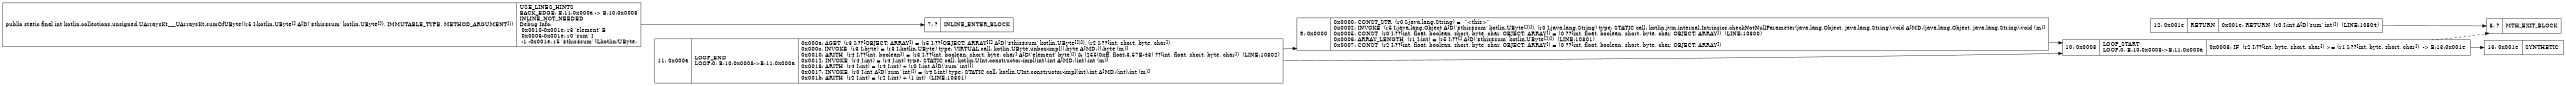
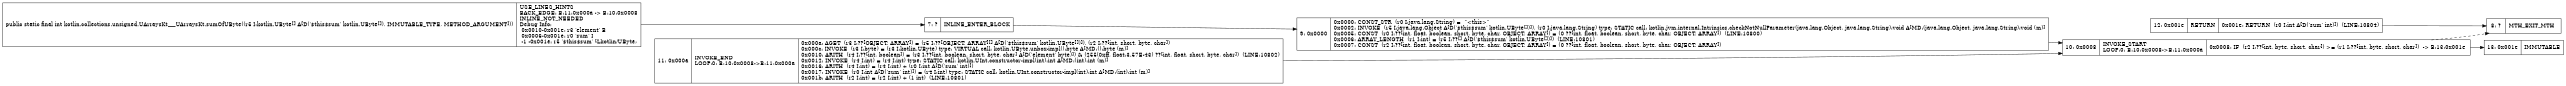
node "8: ?": text "MTH_EXIT_BLOCK" -> "MTH_EXIT_MTH"
node "10: 0x0008": text "LOOP_START" -> "INVOKE_START"
node "13: 0x001e": text "SYNTHETIC" -> "IMMUTABLE"
edge "11: 0x000a" -> "9: 0x0000": now "7: ?" -> "9: 0x0000"
node "11: 0x000a": text "LOOP_END" -> "INVOKE_END"
